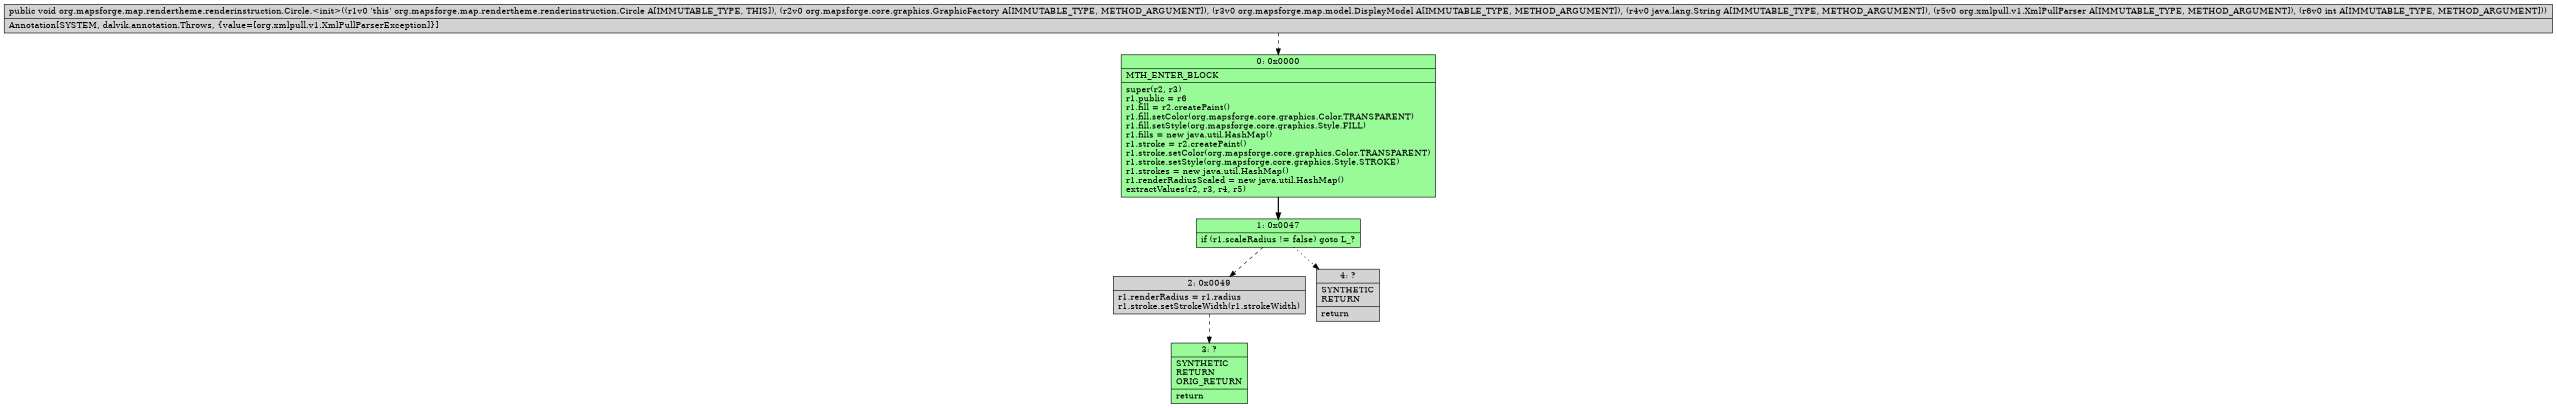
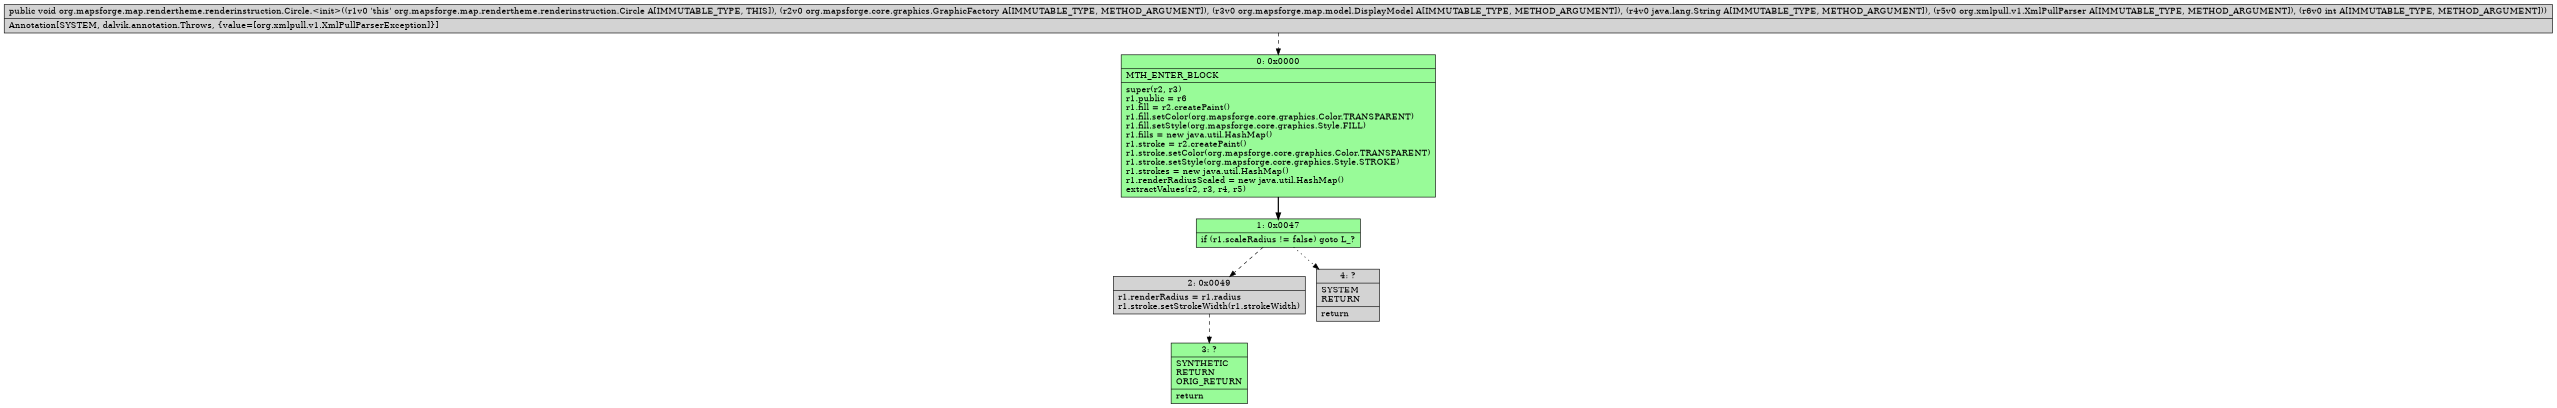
node "4: ?": text "SYNTHETIC" -> "SYSTEM"
